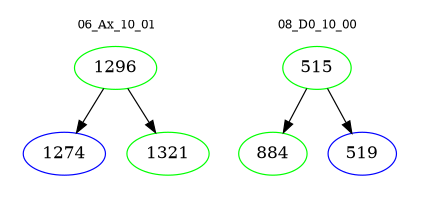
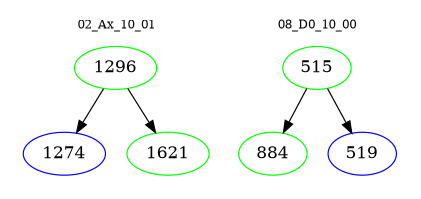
cluster "06_Ax_10_01": label "06_Ax_10_01" -> "02_Ax_10_01"
node "1321": label "1321" -> "1621"
